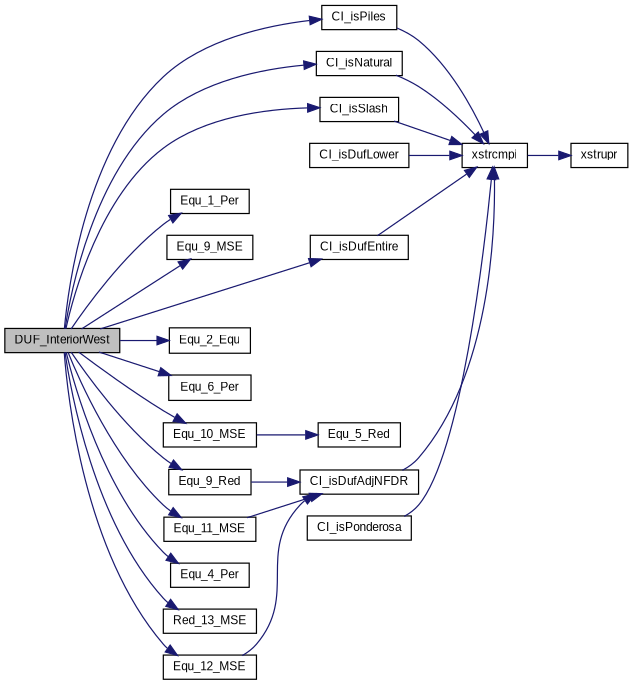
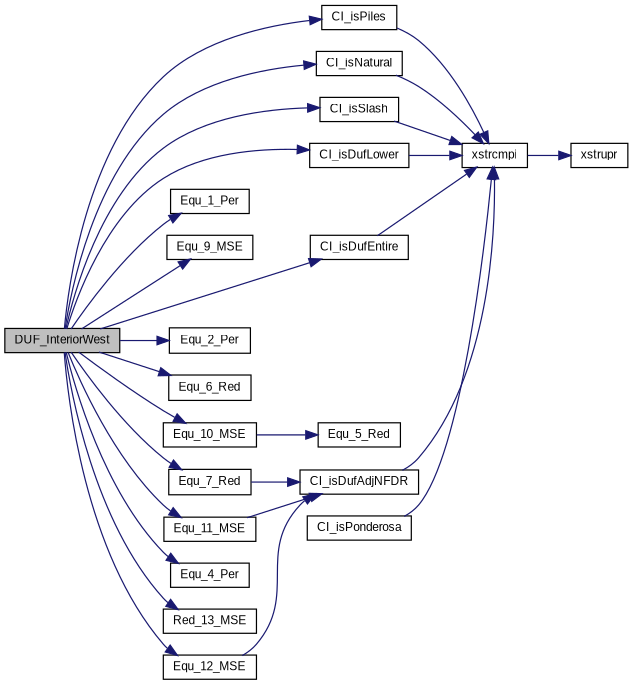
edge "DUF_InteriorWest" -> "CI_isDufLower": added
node "Equ_2_Equ": label "Equ_2_Equ" -> "Equ_2_Per"
node "Equ_6_Per": label "Equ_6_Per" -> "Equ_6_Red"
node "Equ_9_Red": label "Equ_9_Red" -> "Equ_7_Red"
